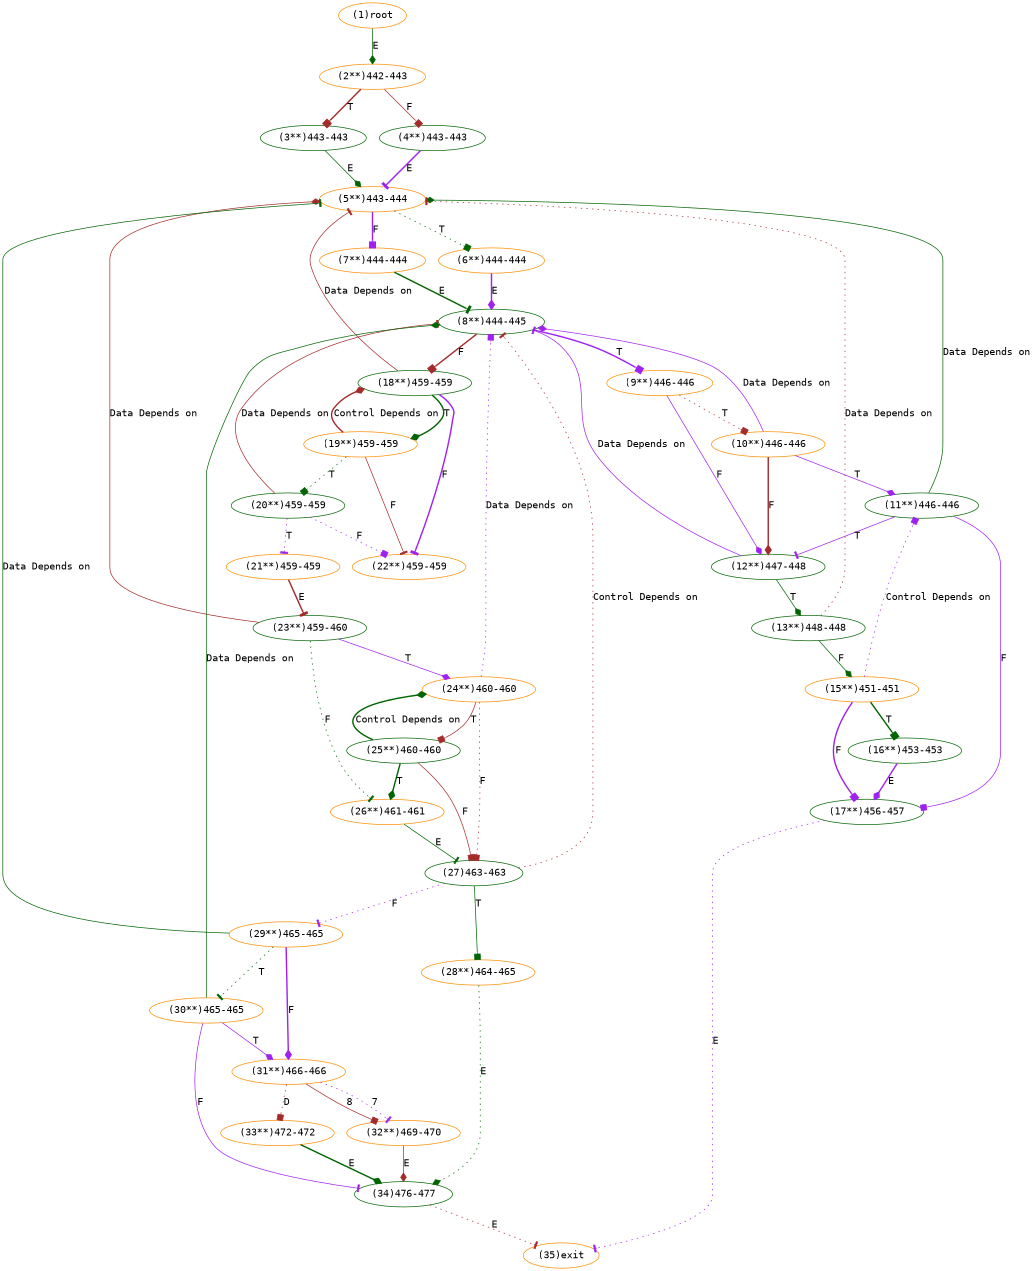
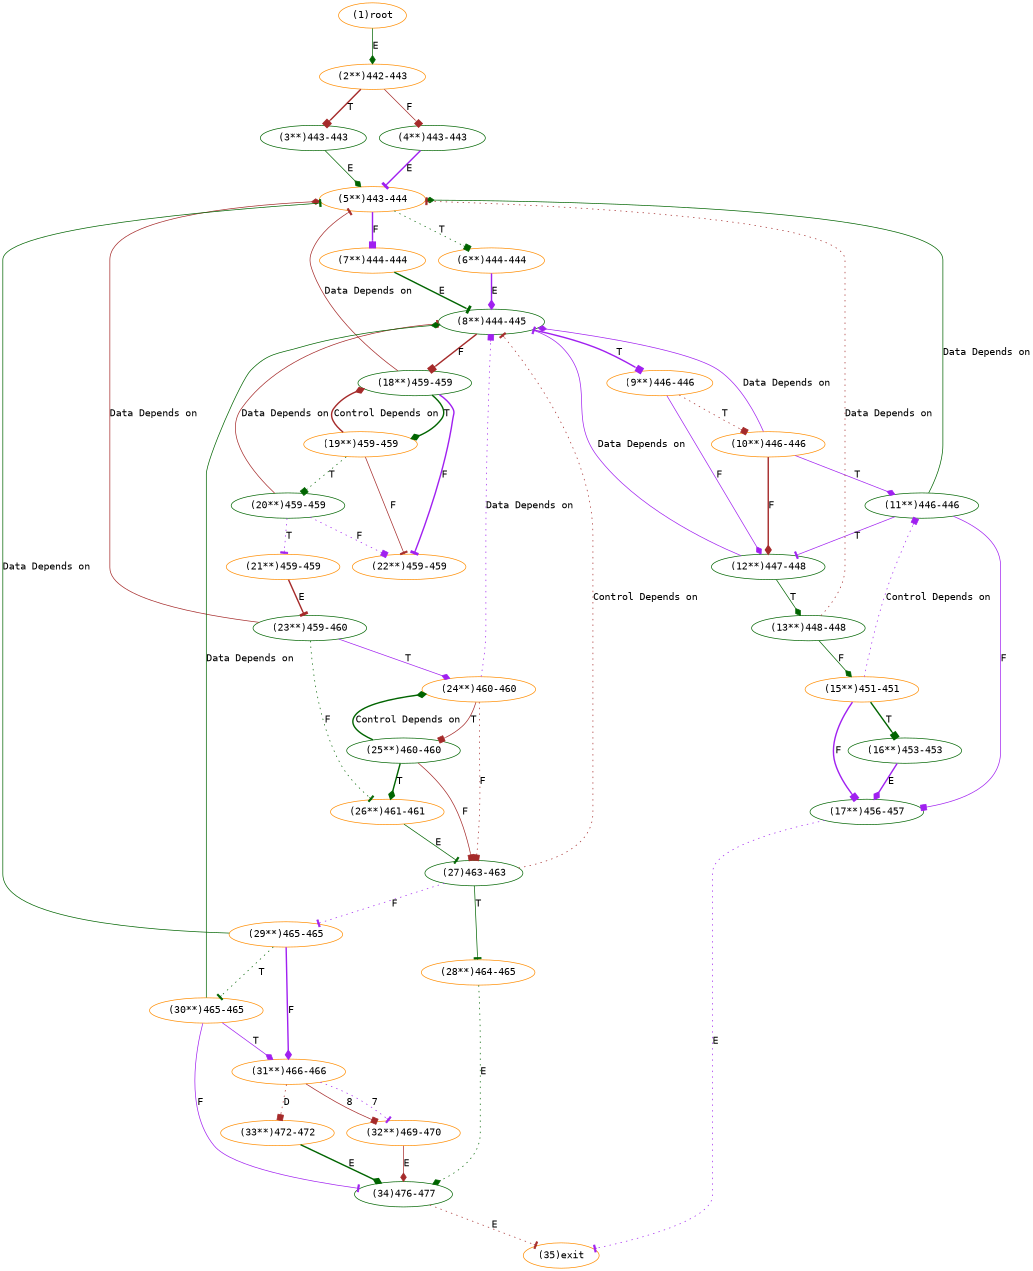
edge "(27)463-463" -> "(28**)464-465": arrowhead box -> tee
